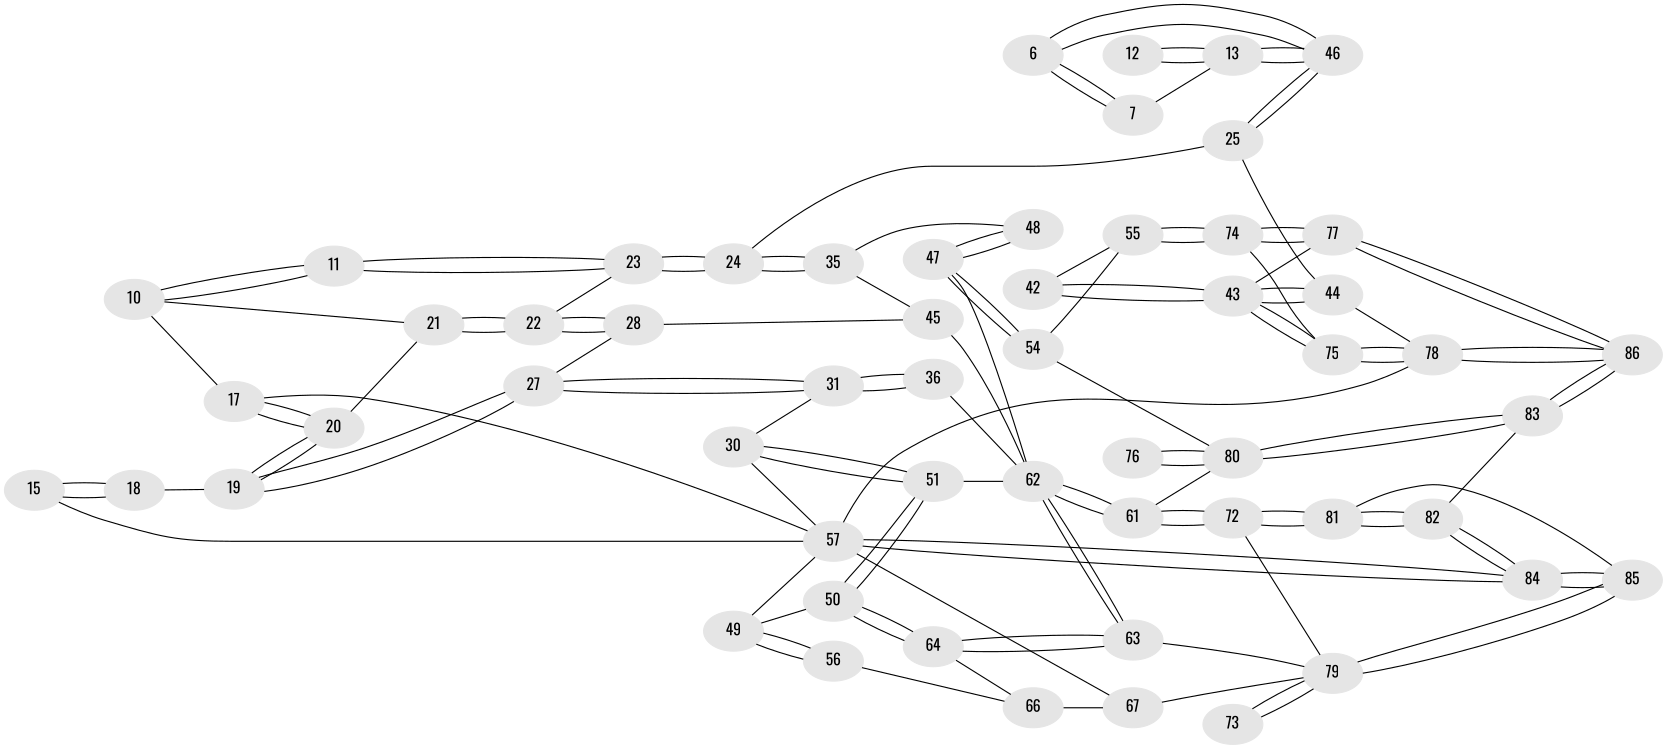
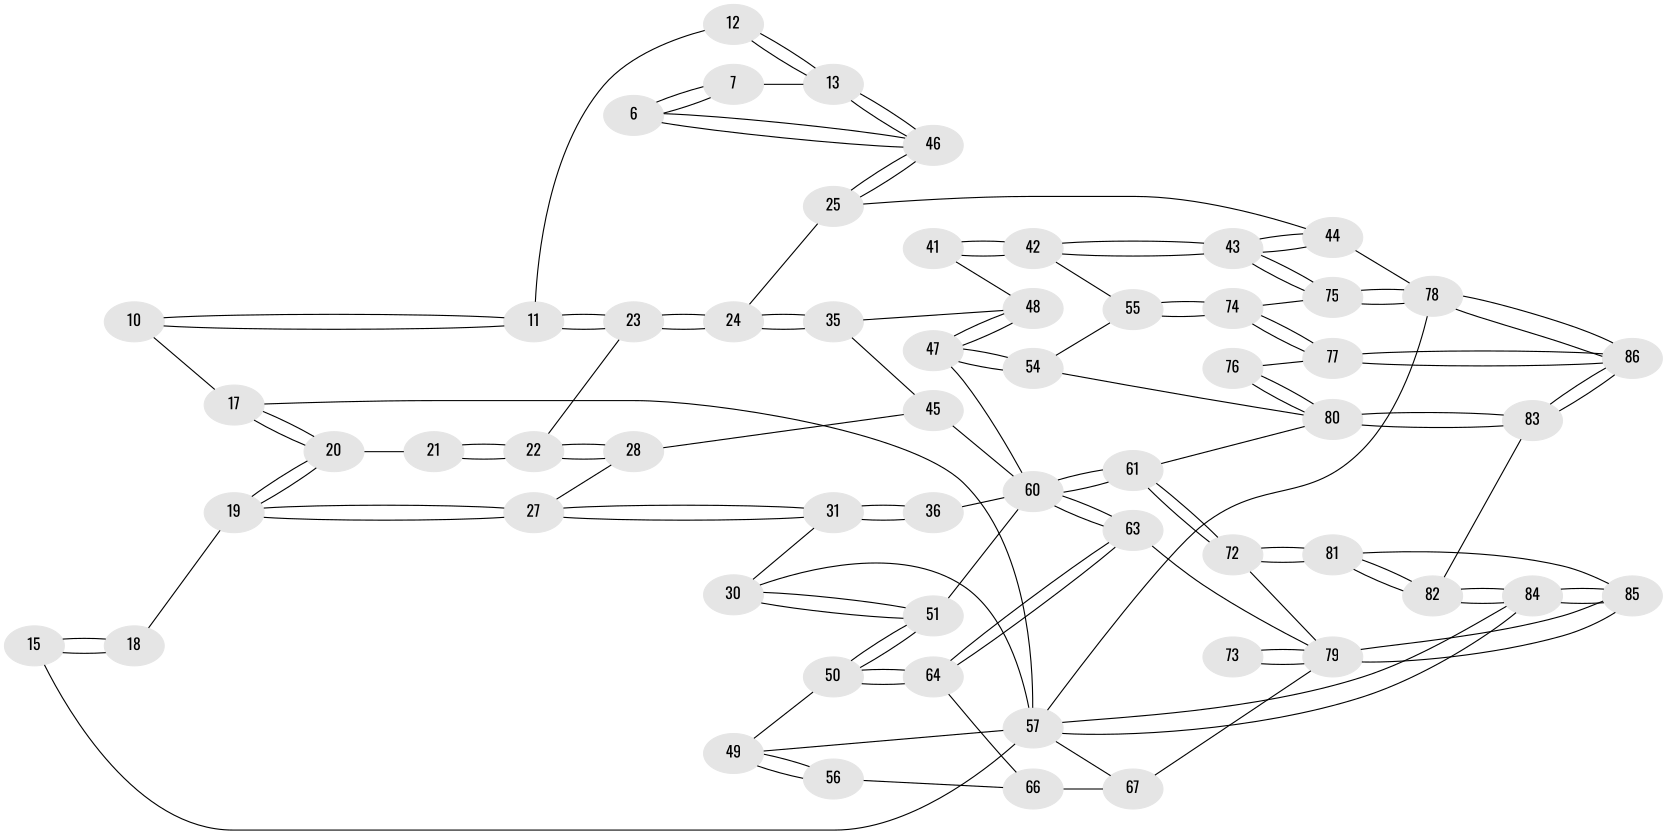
edge "12" -- "11": added
node "41": added
edge "77" -- "43": now "77" -- "76"
edge "10" -- "21": removed
node "62": label "62" -> "60"
